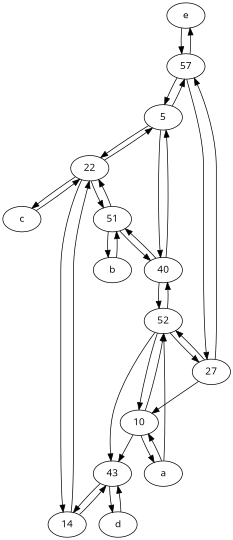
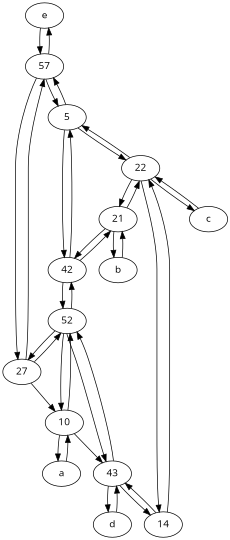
node "51": label "51" -> "21"
node "40": label "40" -> "42"
edge "a" -> "52": now "43" -> "52"
